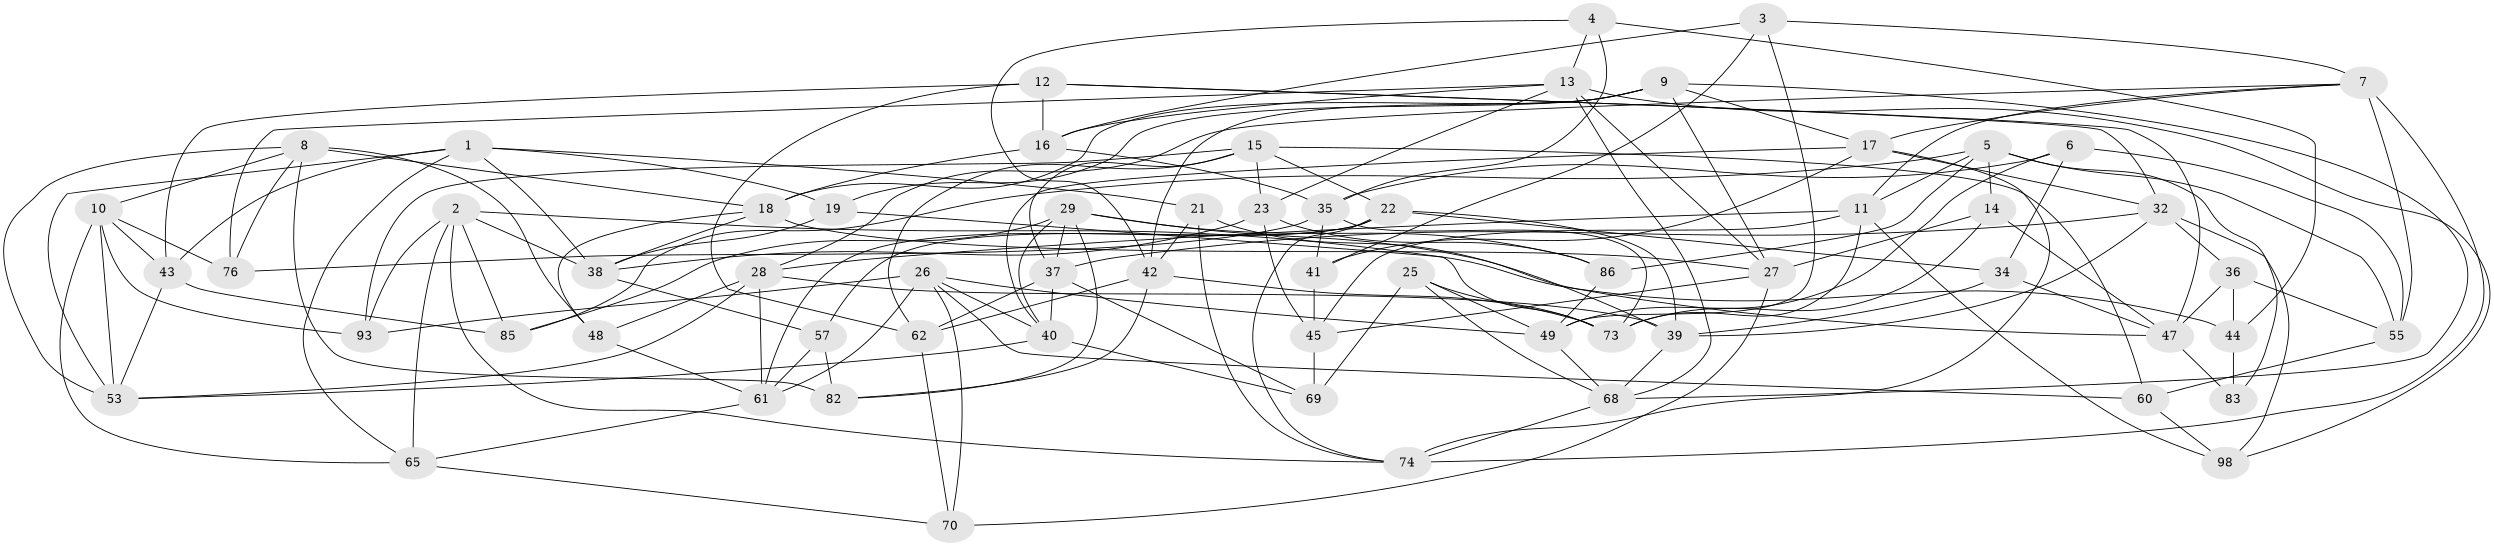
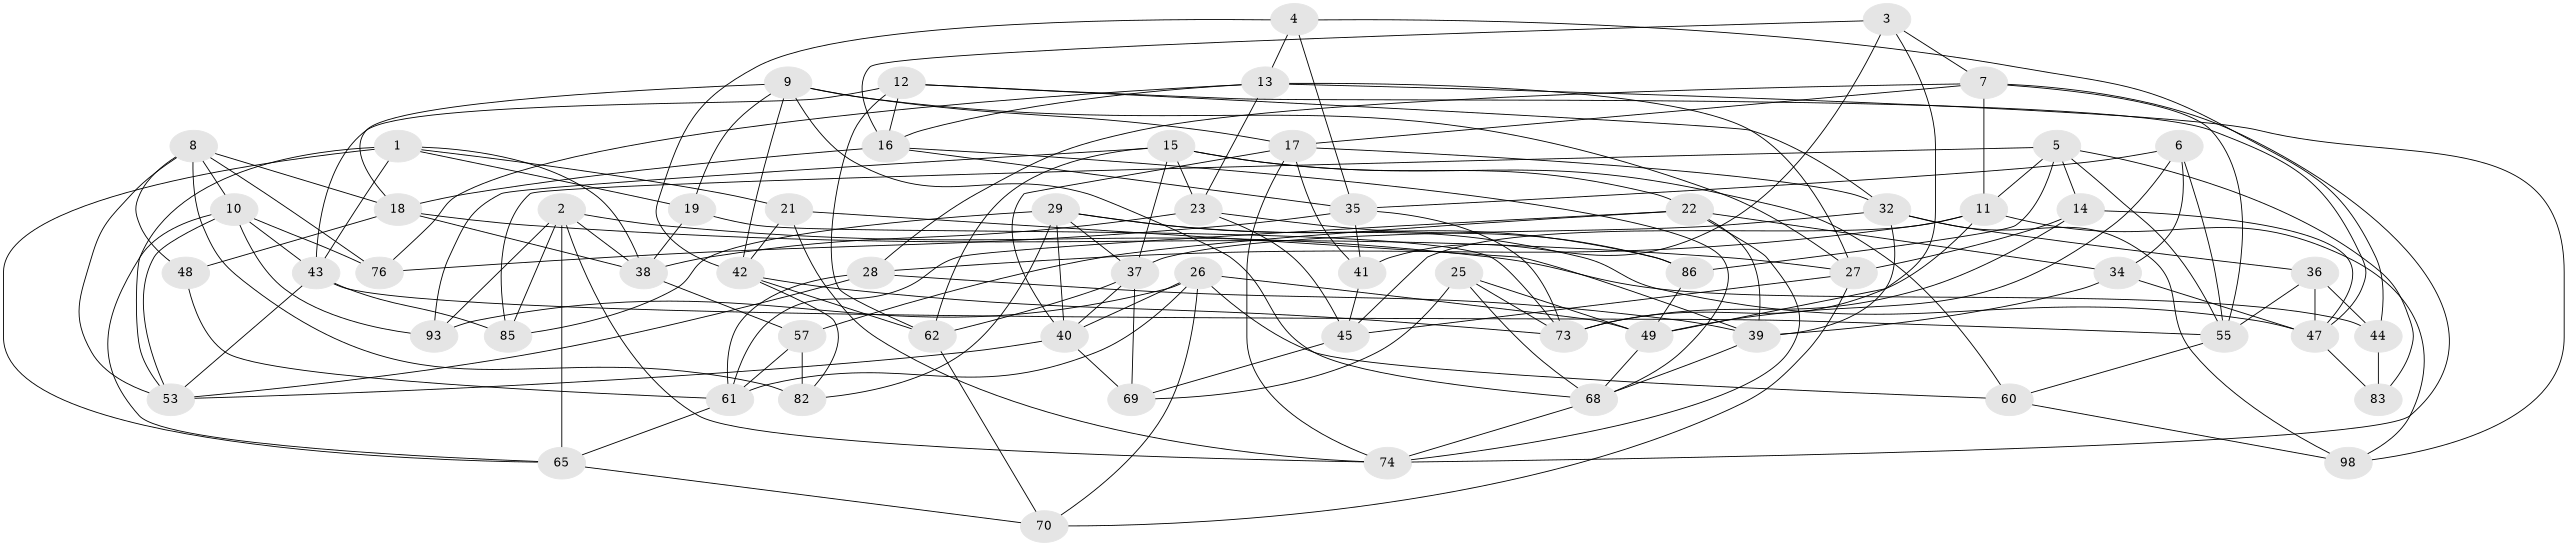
edge "13" -- "68": now "16" -- "68"
edge "28" -- "48": removed
edge "43" -- "55": added
